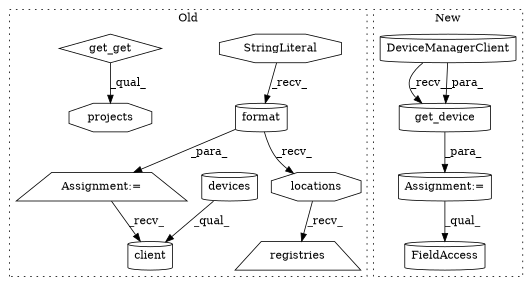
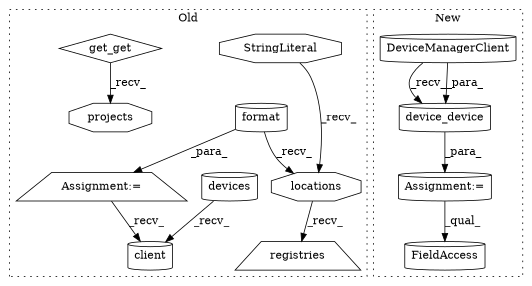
edge "StringLiteral" -> "format": now "StringLiteral" -> "locations"
edge "get_get" -> "projects": label "_qual_" -> "_recv_"
node "get_device": label "get_device" -> "device_device"
edge "devices" -> "client": label "_qual_" -> "_recv_"
